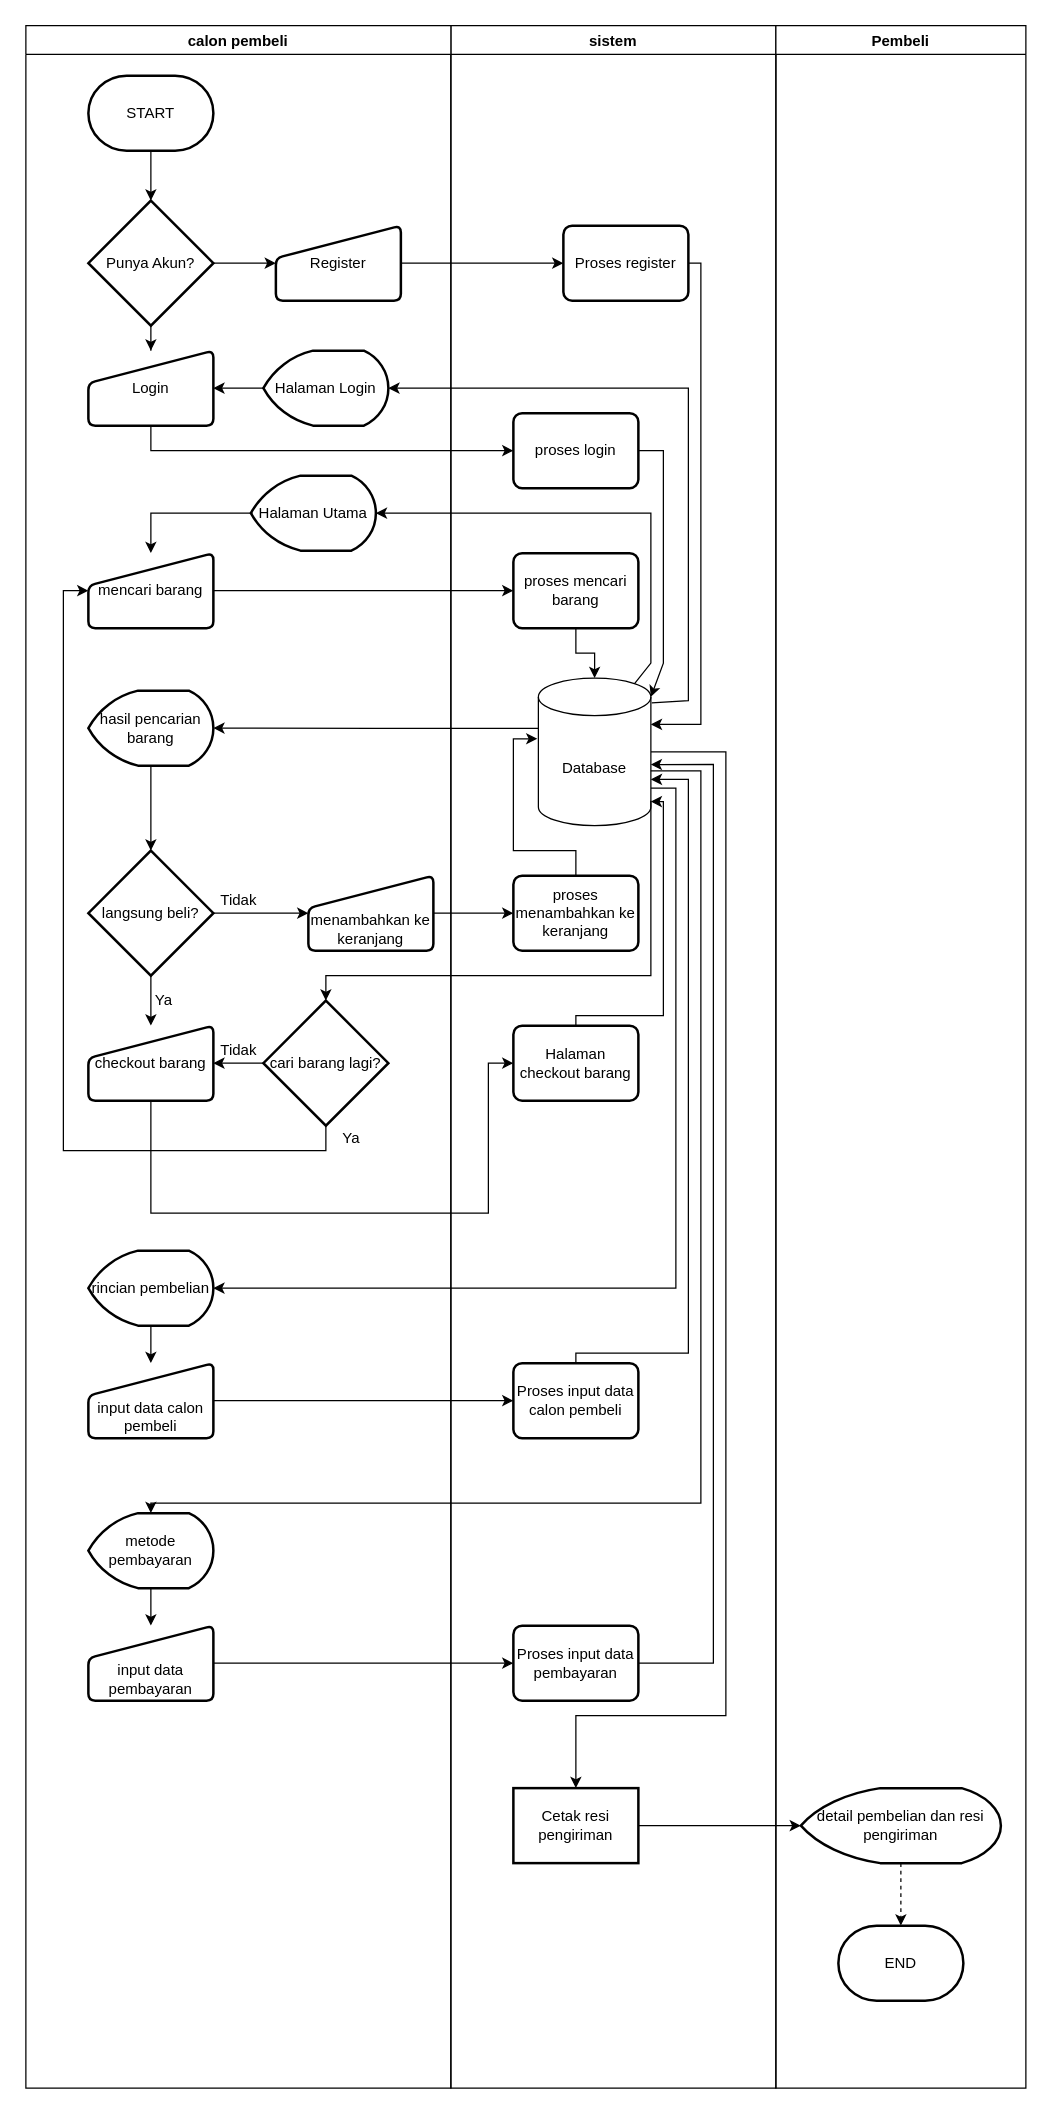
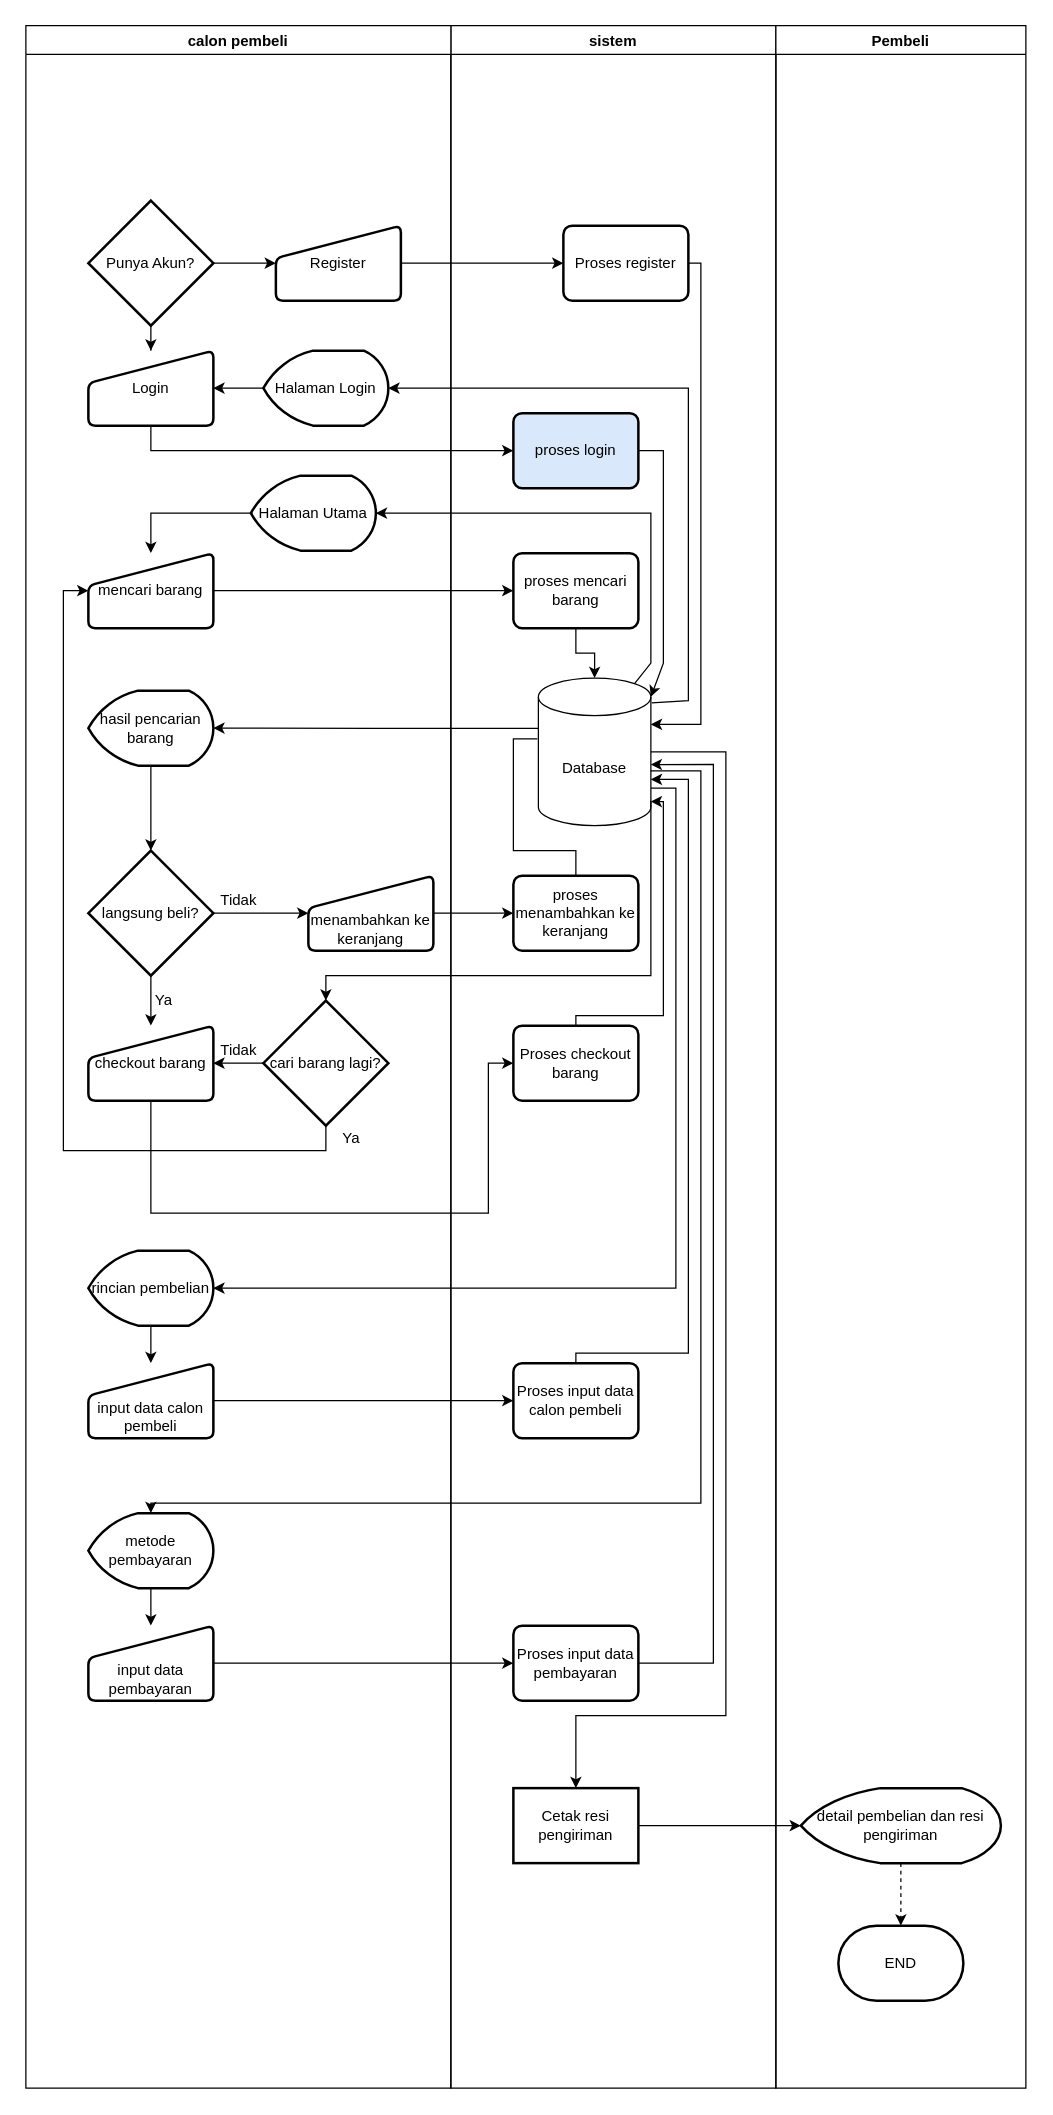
node "START": removed
edge "START" -> "Punya Akun?": removed
node "proses login": fillcolor #ffffff -> #dae8fc
edge "proses menambahkan ke keranjang" -> "Database": arrowhead classic -> none
node "Halaman checkout barang": label "Halaman checkout barang" -> "Proses checkout barang"
